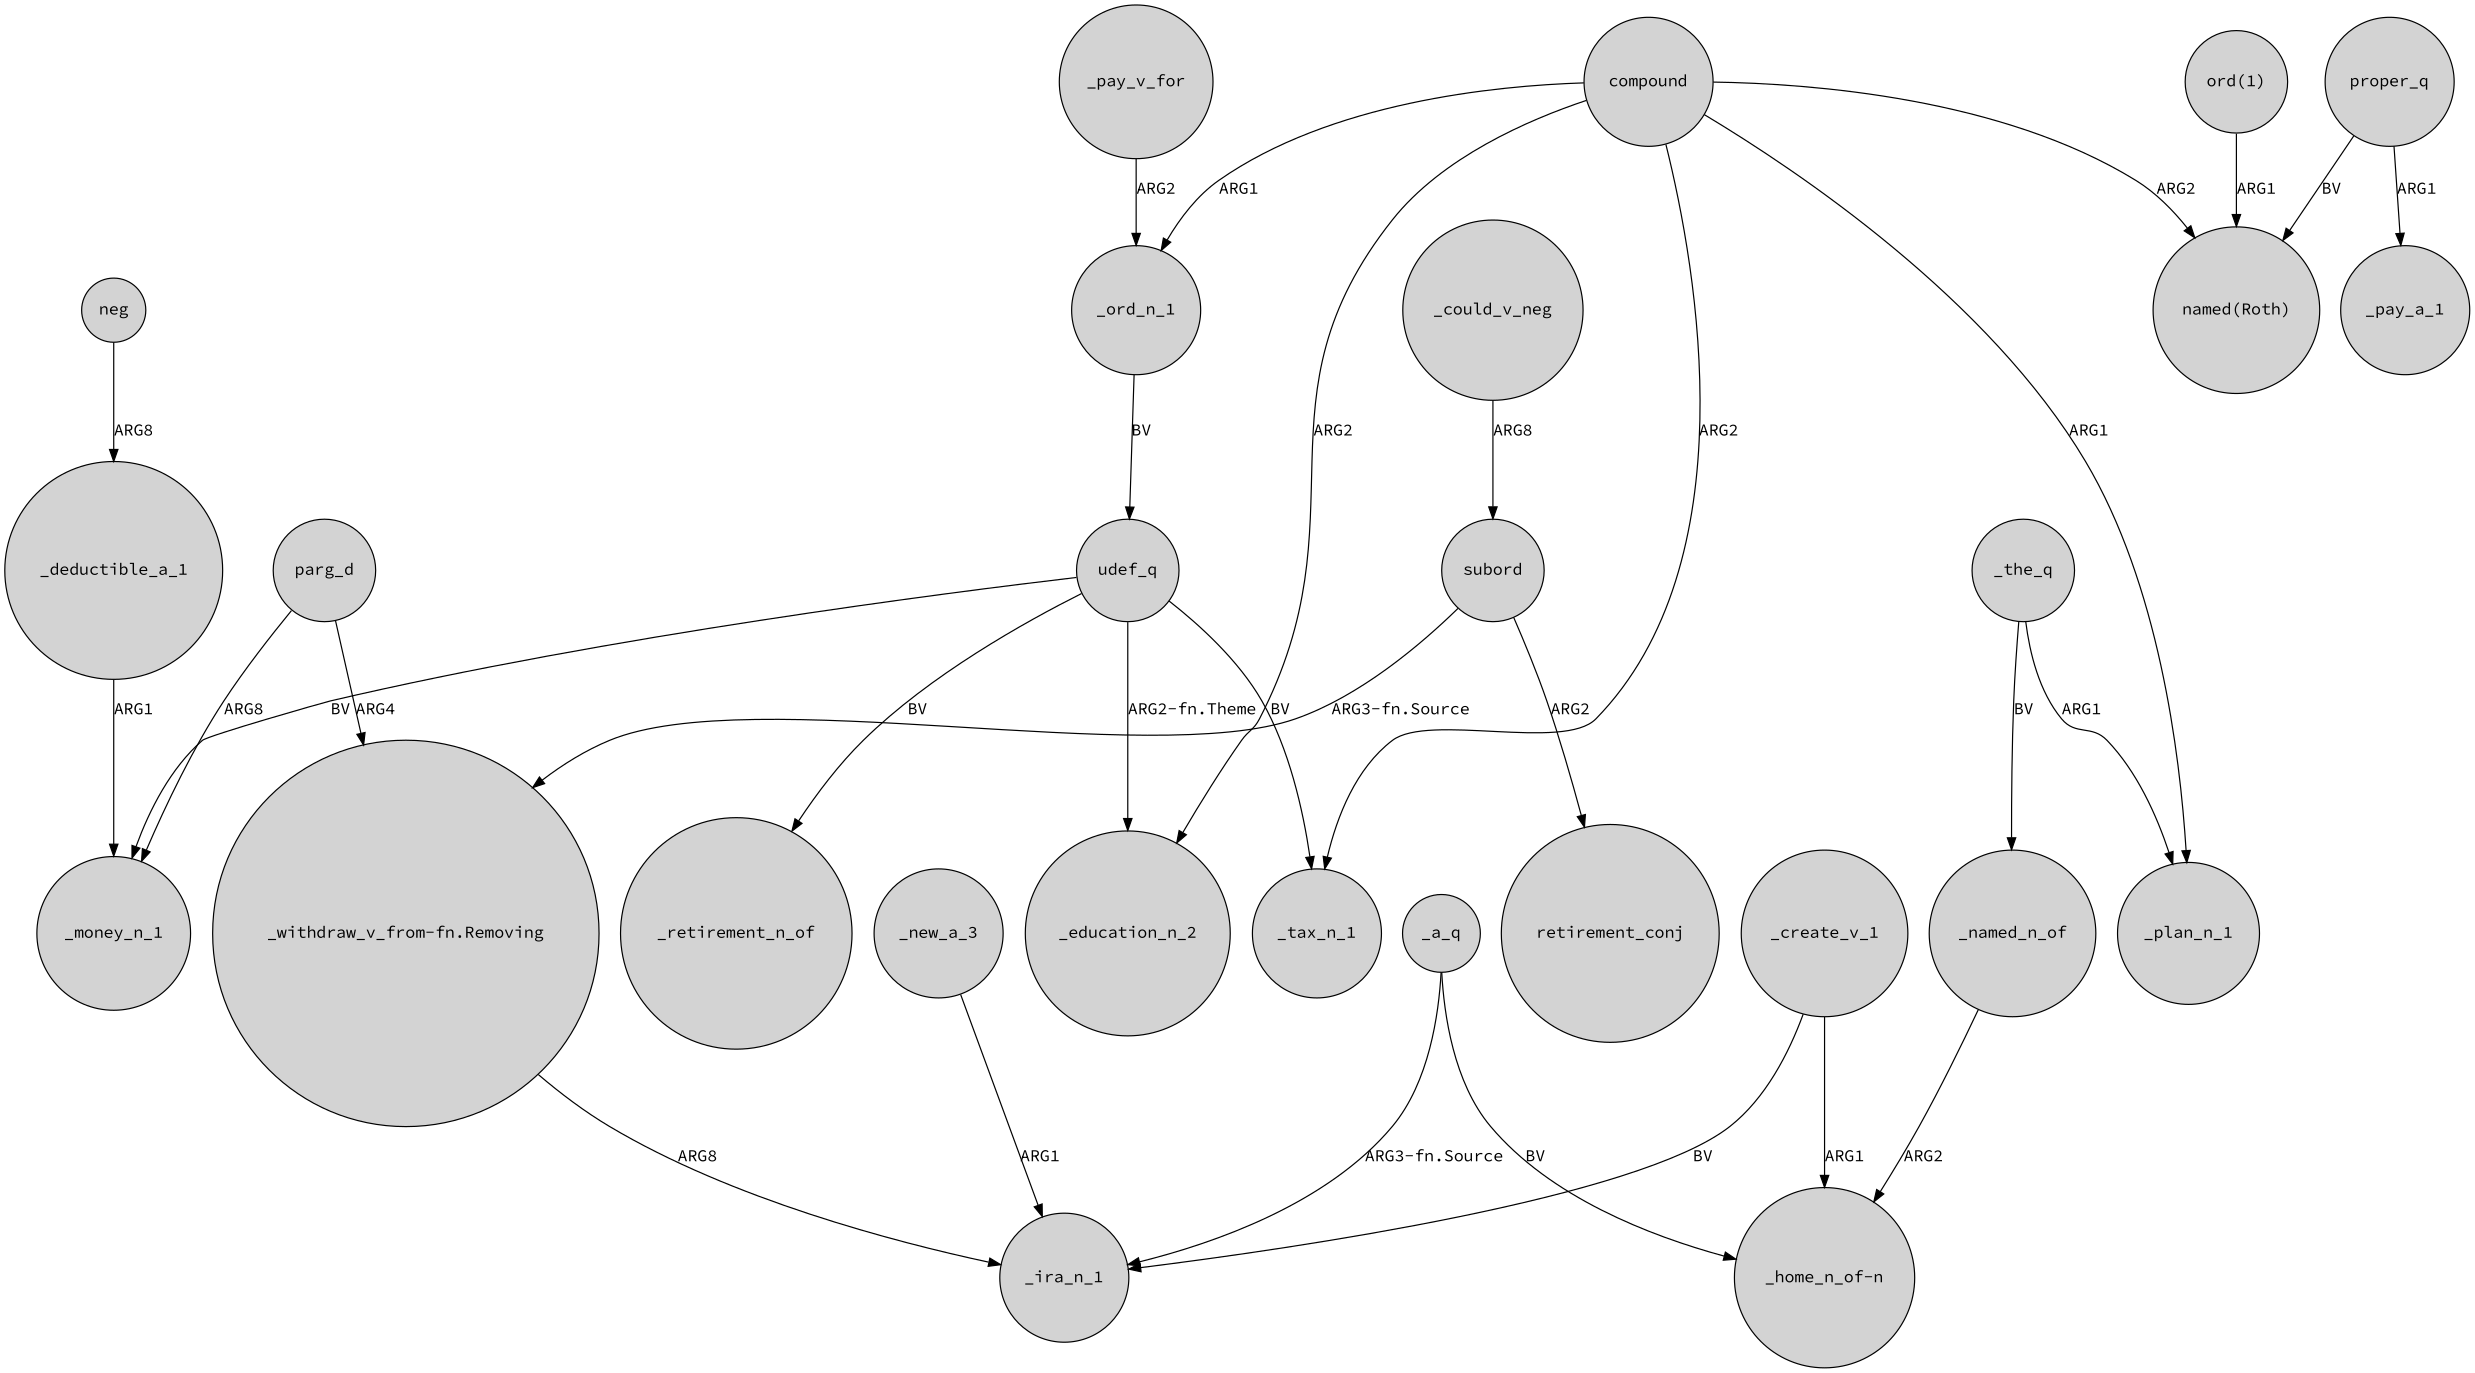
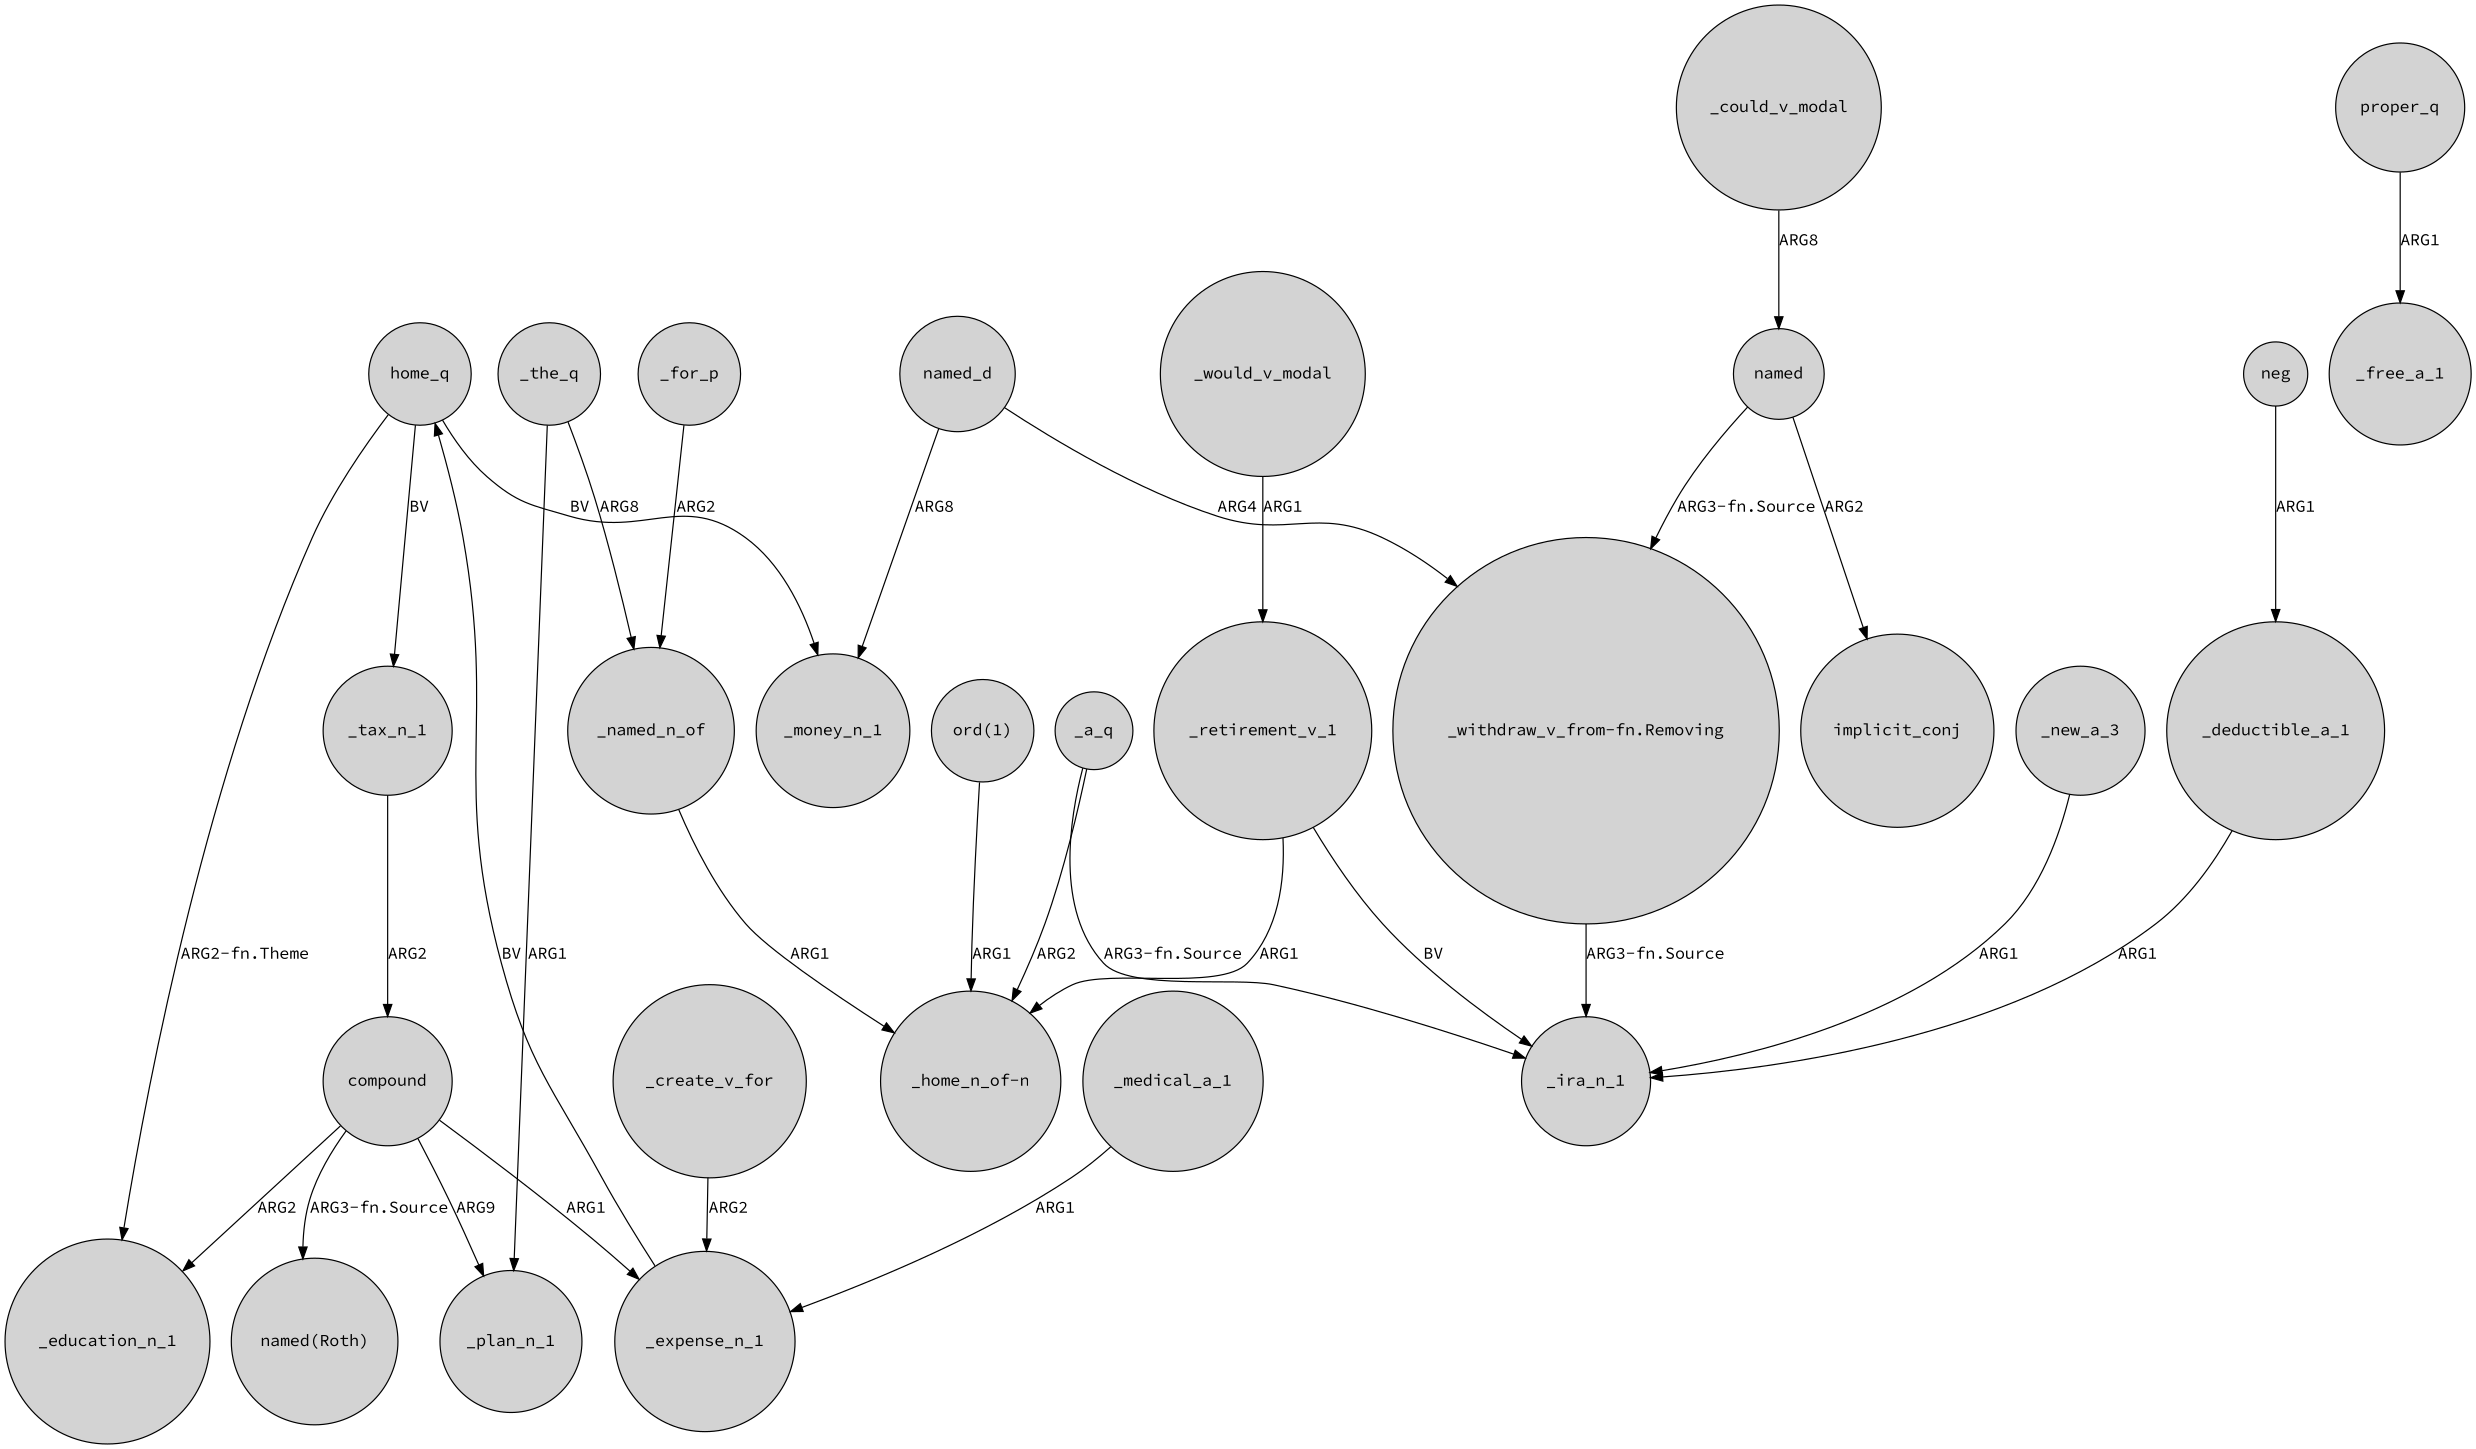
node "_pay_v_for": label "_pay_v_for" -> "_create_v_for"
edge "ord(1)" -> "named(Roth)": now "ord(1)" -> "_home_n_of-n"
edge "proper_q" -> "named(Roth)": removed, label "BV"
edge "compound" -> "named(Roth)": label "ARG2" -> "ARG3-fn.Source"
node "_ord_n_1": label "_ord_n_1" -> "_expense_n_1"
node "_could_v_neg": label "_could_v_neg" -> "_could_v_modal"
node "_pay_a_1": label "_pay_a_1" -> "_free_a_1"
node "_for_p": added
node "_would_v_modal": added
edge "neg" -> "_deductible_a_1": label "ARG8" -> "ARG1"
edge "compound" -> "_plan_n_1": label "ARG1" -> "ARG9"
node "parg_d": label "parg_d" -> "named_d"
node "udef_q": label "udef_q" -> "home_q"
node "subord": label "subord" -> "named"
edge "compound" -> "_tax_n_1": reversed
edge "_the_q" -> "_named_n_of": label "BV" -> "ARG8"
edge "_deductible_a_1" -> "_money_n_1": now "_deductible_a_1" -> "_ira_n_1"
node "_retirement_n_of": removed
node "_education_n_2": label "_education_n_2" -> "_education_n_1"
node "retirement_conj": label "retirement_conj" -> "implicit_conj"
node "_create_v_1": label "_create_v_1" -> "_retirement_v_1"
node "_medical_a_1": added
edge "_withdraw_v_from-fn.Removing" -> "_ira_n_1": label "ARG8" -> "ARG3-fn.Source"
edge "_a_q" -> "_home_n_of-n": label "BV" -> "ARG2"
edge "_named_n_of" -> "_home_n_of-n": label "ARG2" -> "ARG1"
